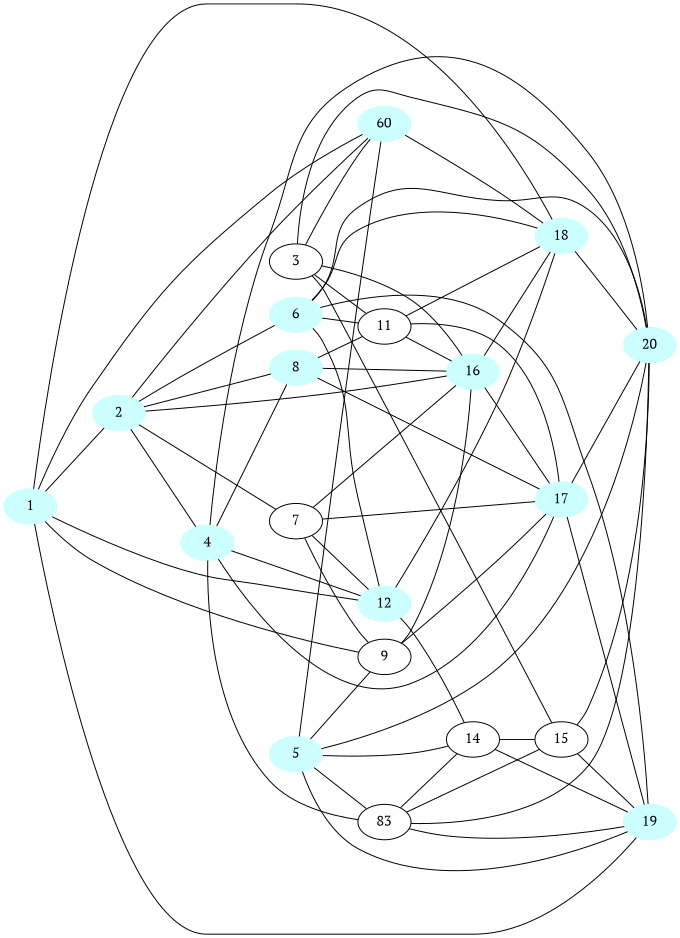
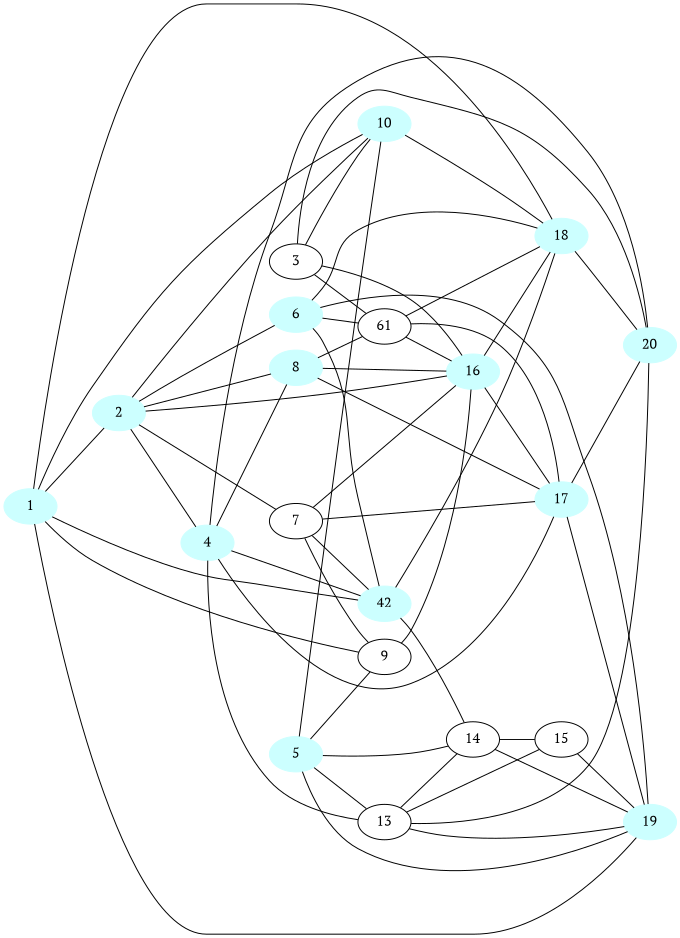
node "60": label "60" -> "10"
edge "6" -- "20": removed
node "11": label "11" -> "61"
edge "3" -- "15": removed
edge "20" -- "15": removed
edge "17" -- "9": removed
node "12": label "12" -> "42"
edge "20" -- "5": removed
node "83": label "83" -> "13"
